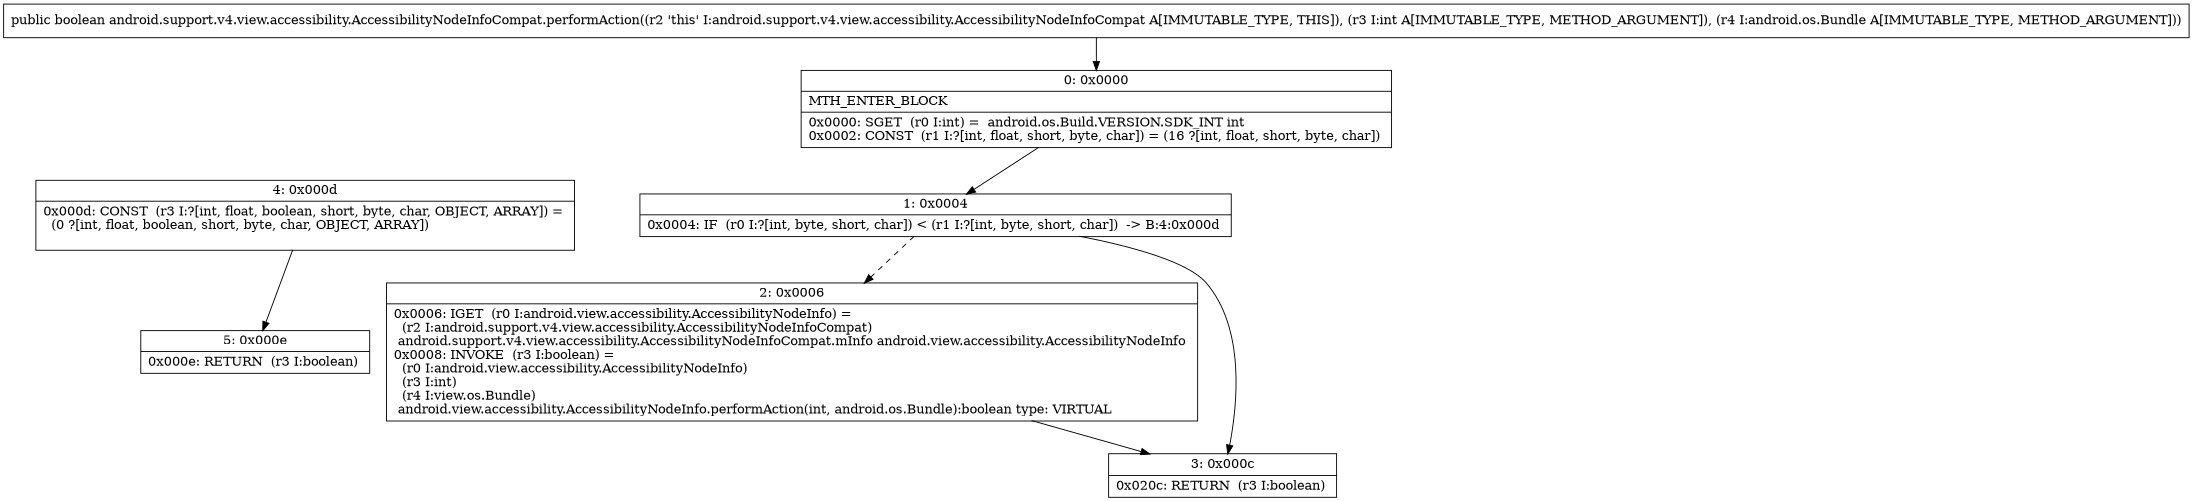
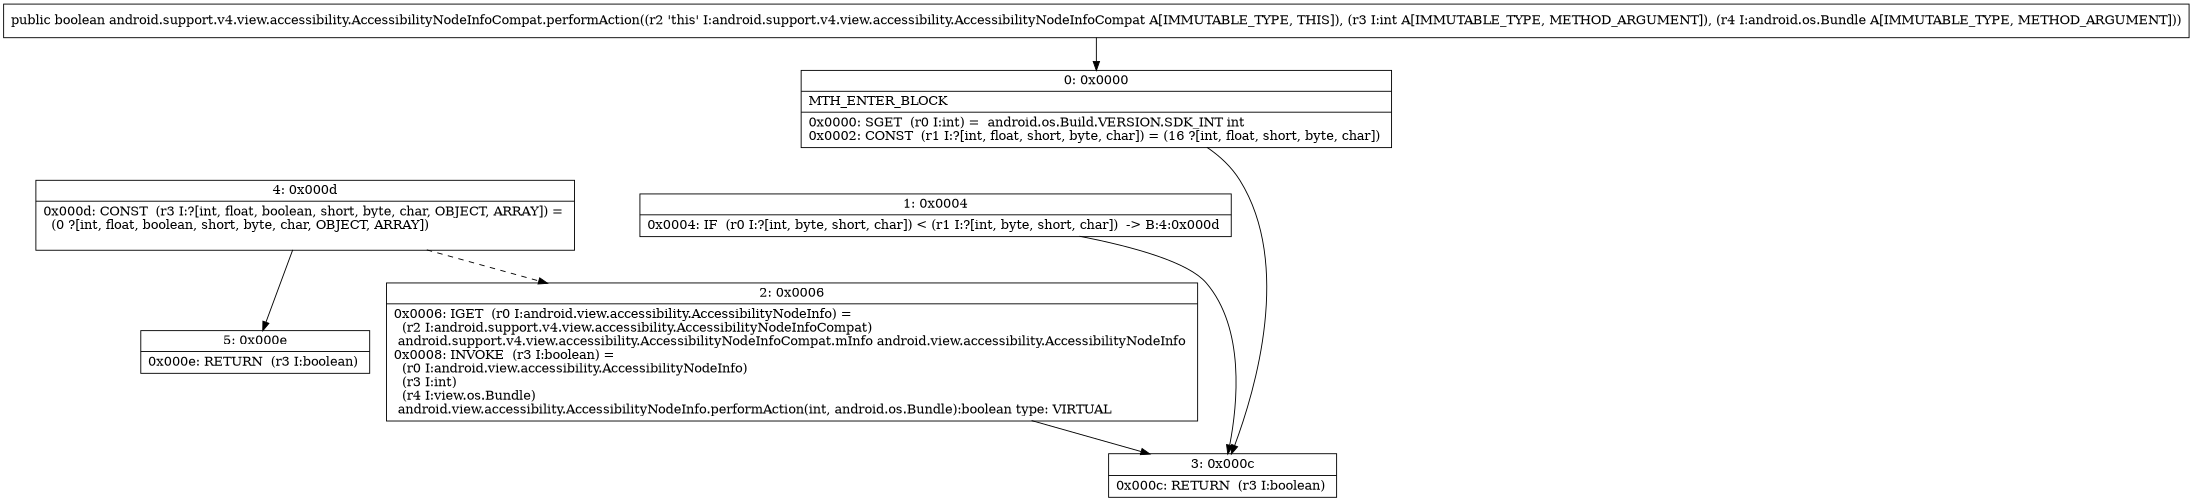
edge "0: 0x0000" -> "1: 0x0004": now "0: 0x0000" -> "3: 0x000c"
edge "1: 0x0004" -> "2: 0x0006": now "4: 0x000d" -> "2: 0x0006"
node "3: 0x000c": text "0x020c: RETURN  (r3 I:boolean)" -> "0x000c: RETURN  (r3 I:boolean)"
